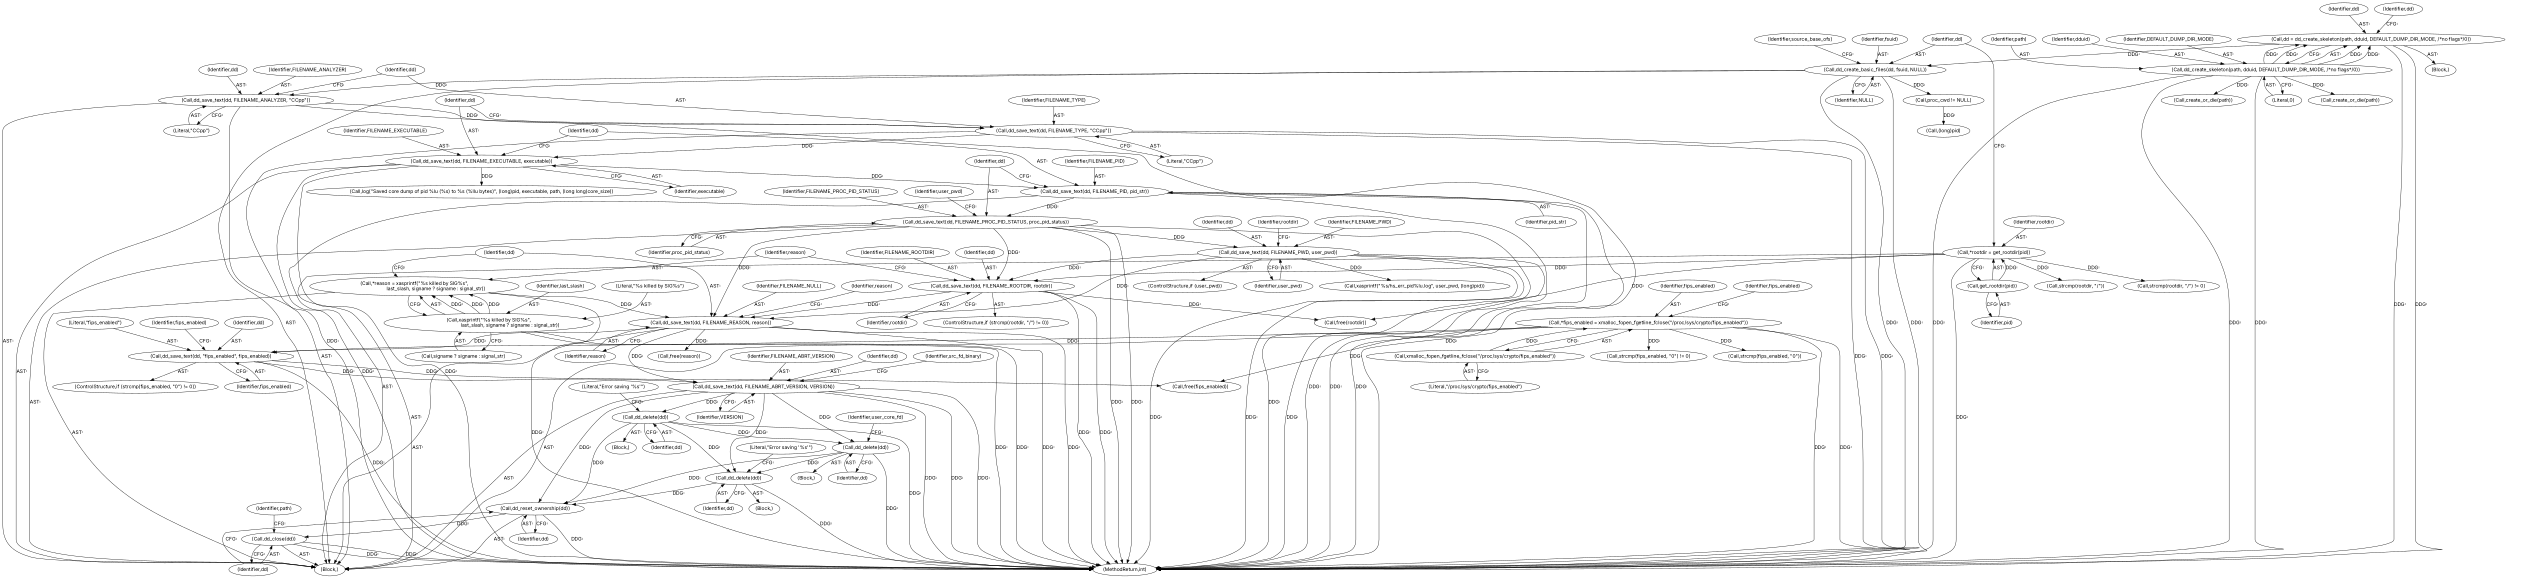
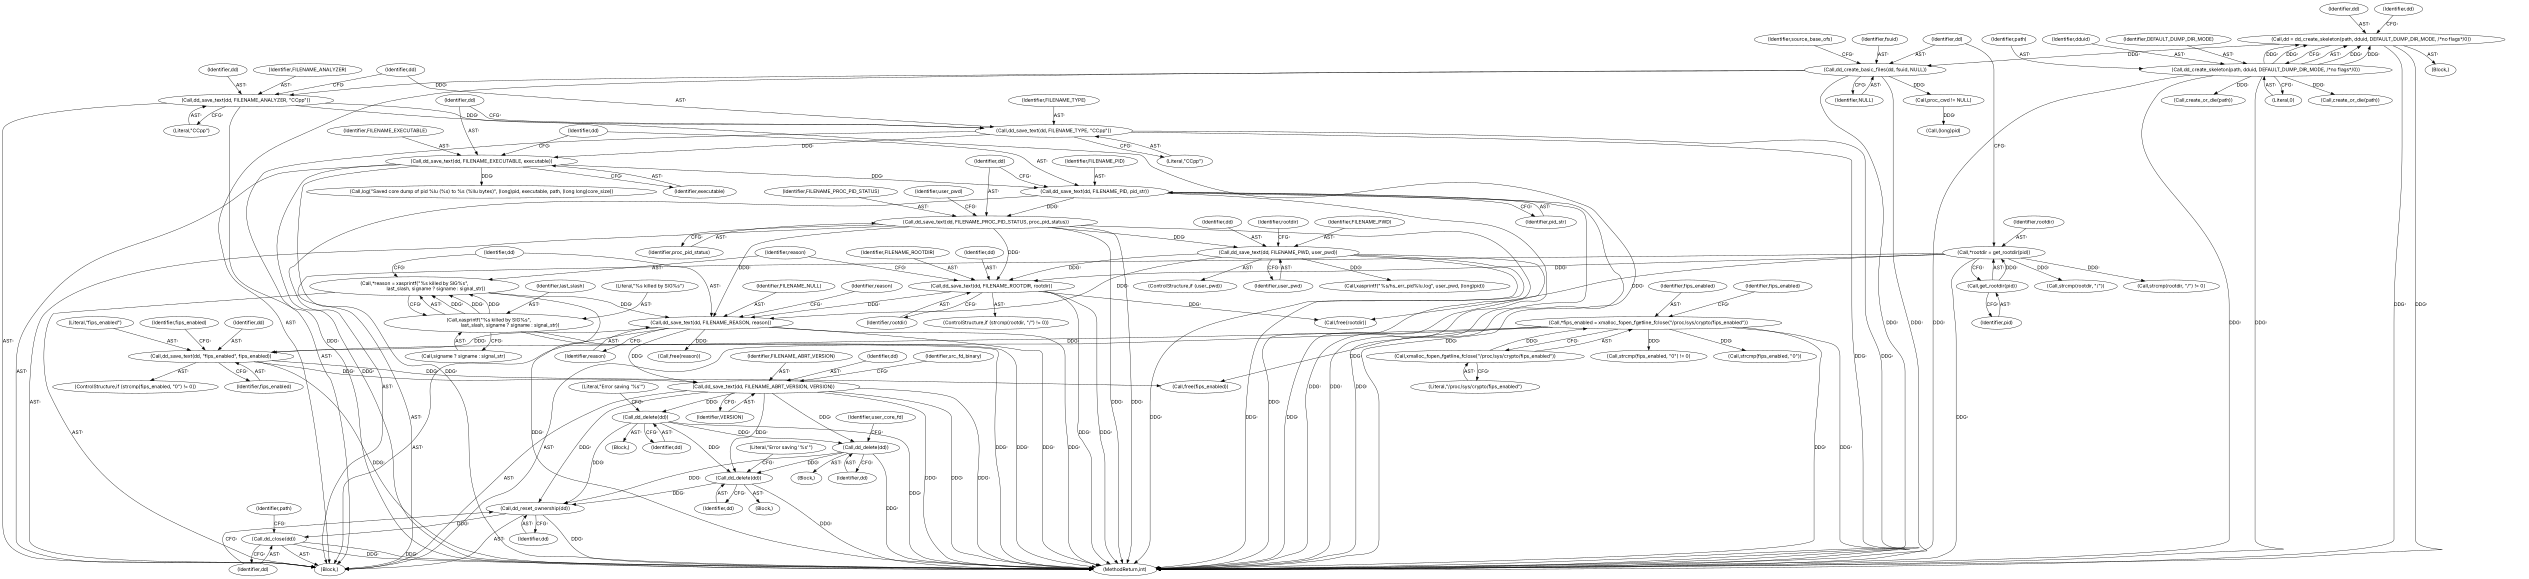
edge "(Call,dd_save_text(dd, FILENAME_PID, pid_str))" -> "(Identifier,pid_str)": added, label "CFG:"
